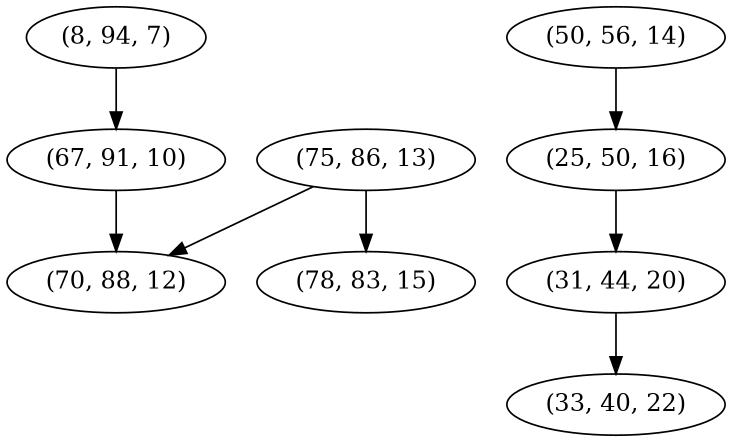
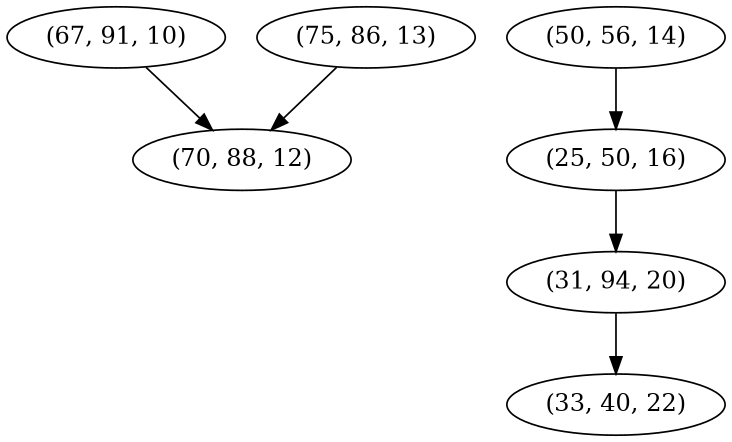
node "(8, 94, 7)": removed
node "(78, 83, 15)": removed
node "(31, 44, 20)": label "(31, 44, 20)" -> "(31, 94, 20)"
